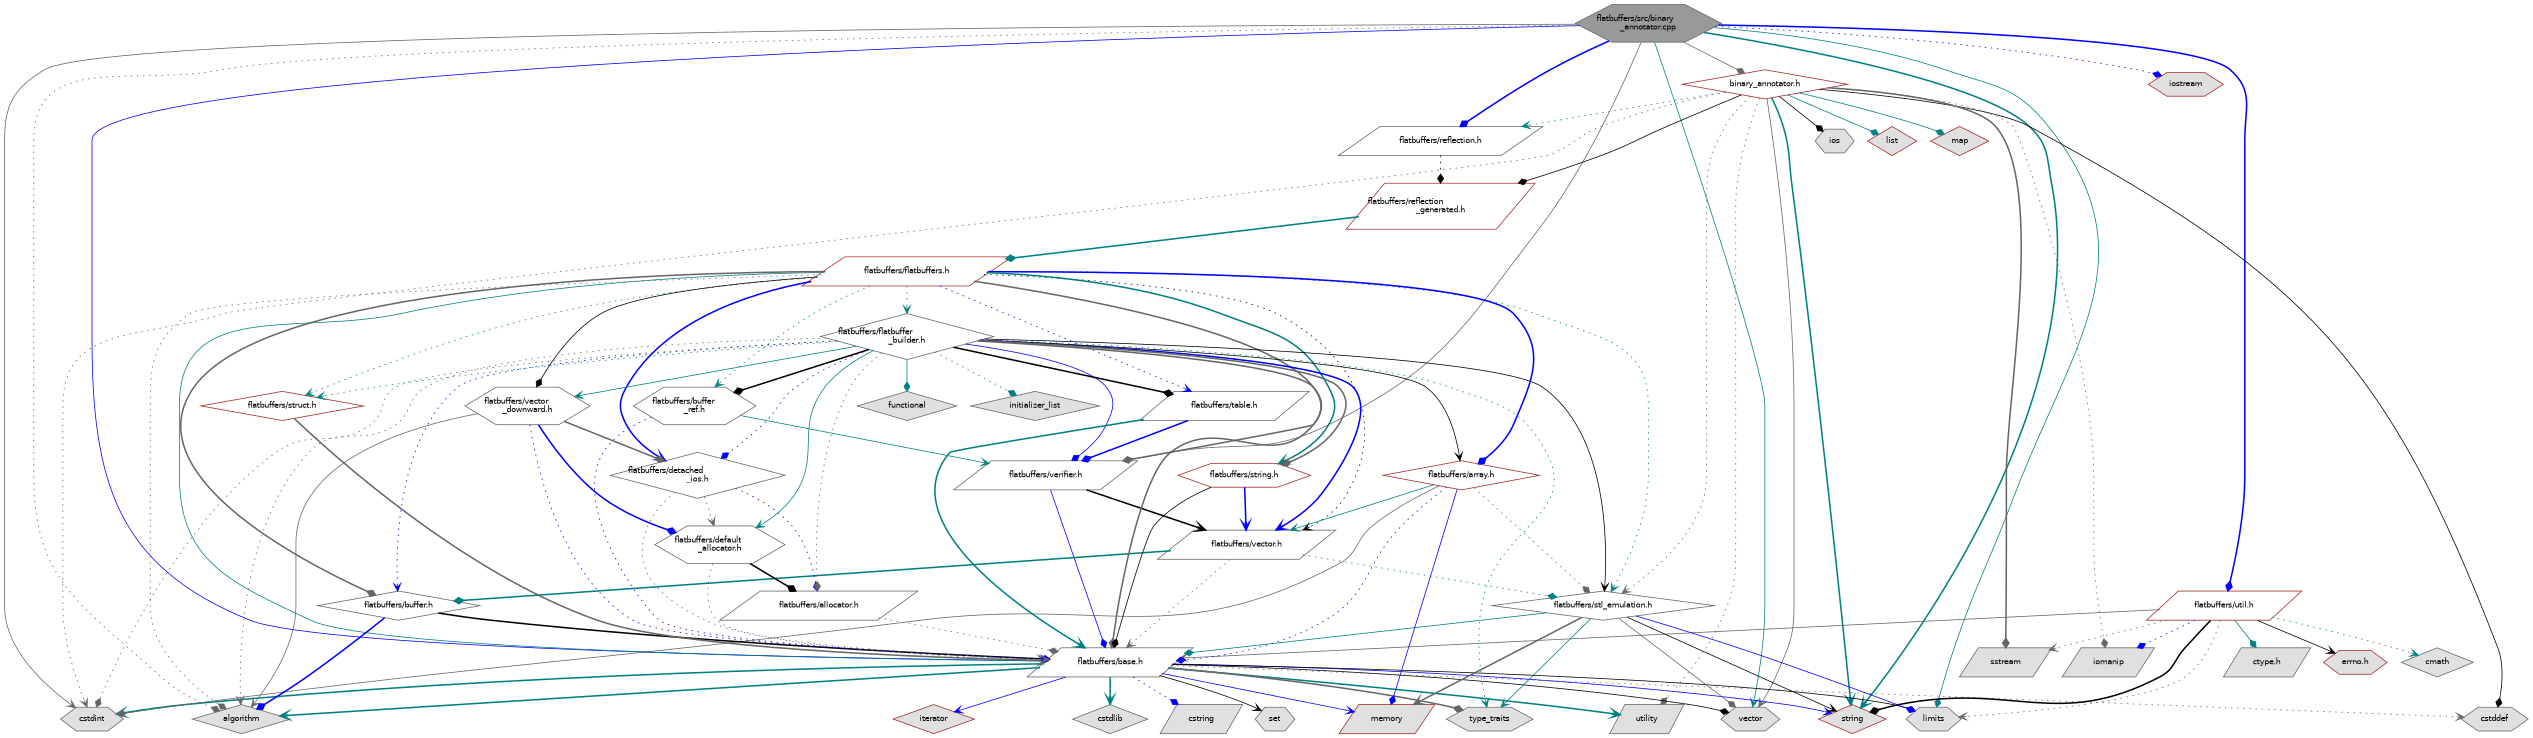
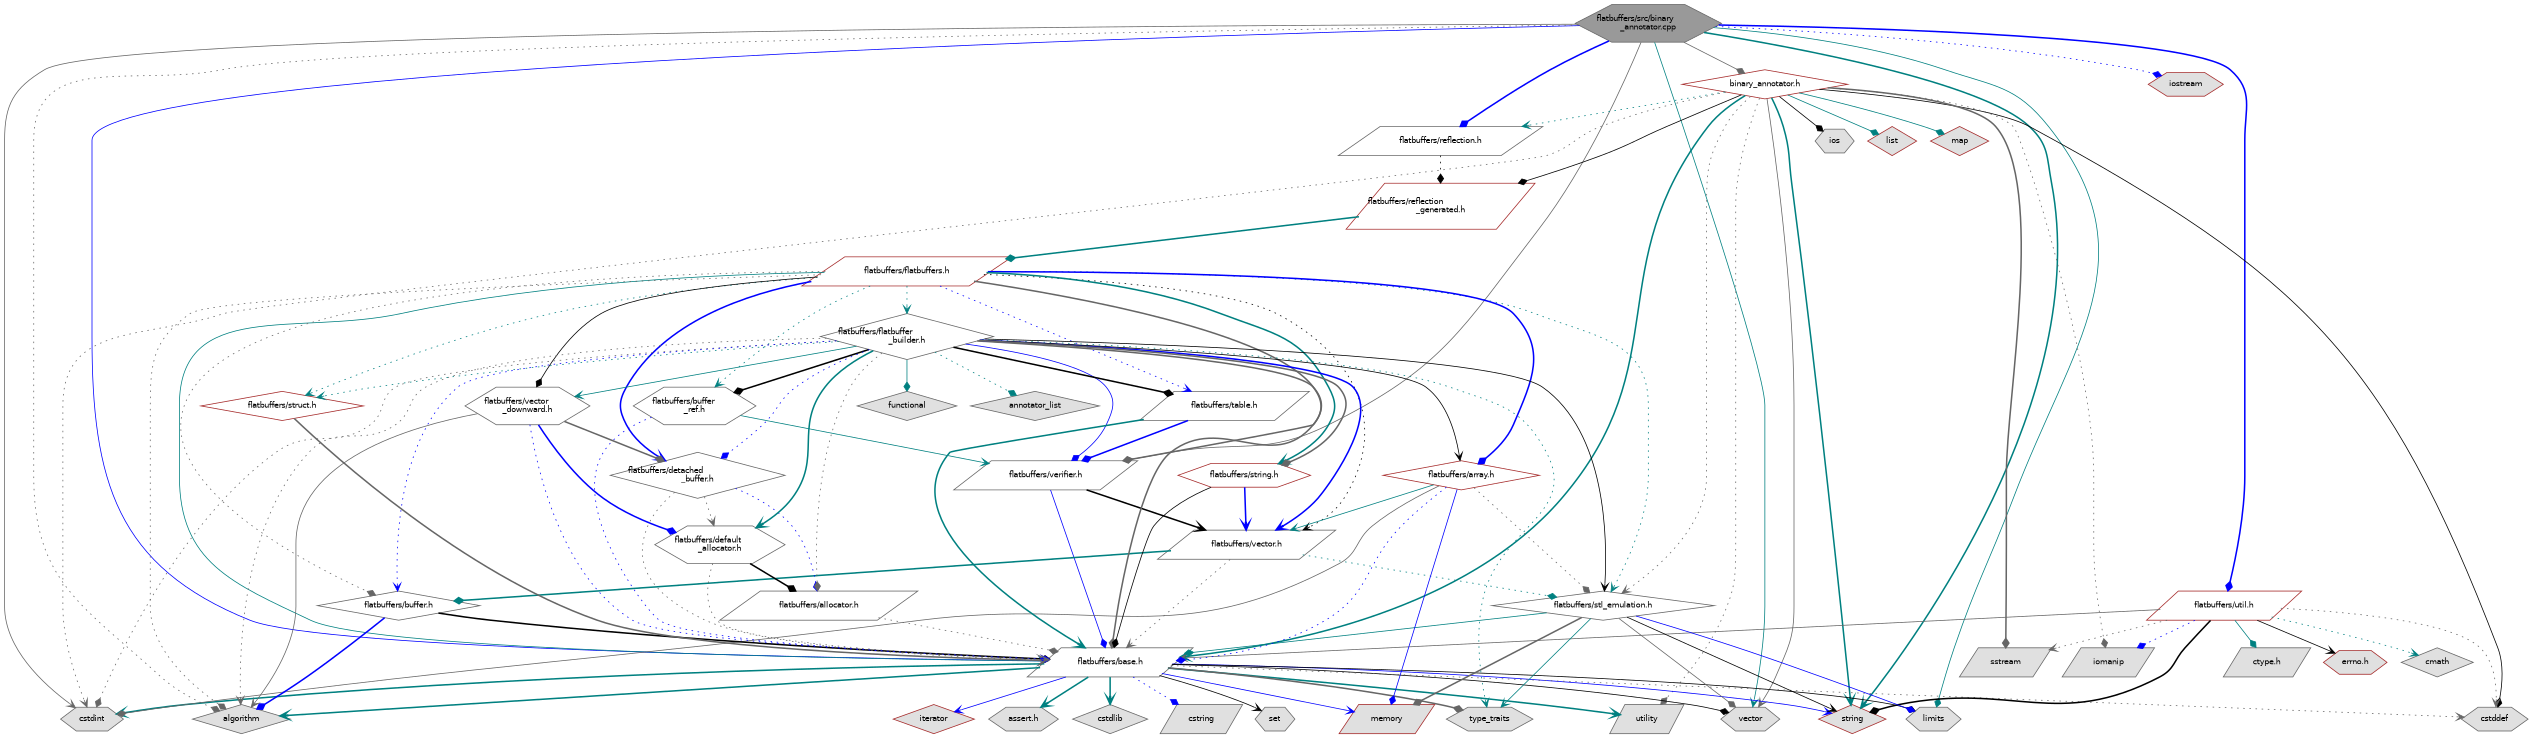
edge "flatbuffers/flatbuffers.h" -> "flatbuffers/buffer.h": style bold -> dotted
node "initializer_list": label "initializer_list" -> "annotator_list"
edge "flatbuffers/flatbuffer _builder.h" -> "flatbuffers/default _allocator.h": style solid -> bold
node "flatbuffers/detached _ios.h": label "flatbuffers/detached _ios.h" -> "flatbuffers/detached _buffer.h"
edge "binary_annotator.h" -> "flatbuffers/base.h": added
edge "flatbuffers/stl_emulation.h" -> "memory": arrowhead vee -> diamond
edge "flatbuffers/util.h" -> "limits": now "flatbuffers/util.h" -> "cstddef"
node "assert.h": added
